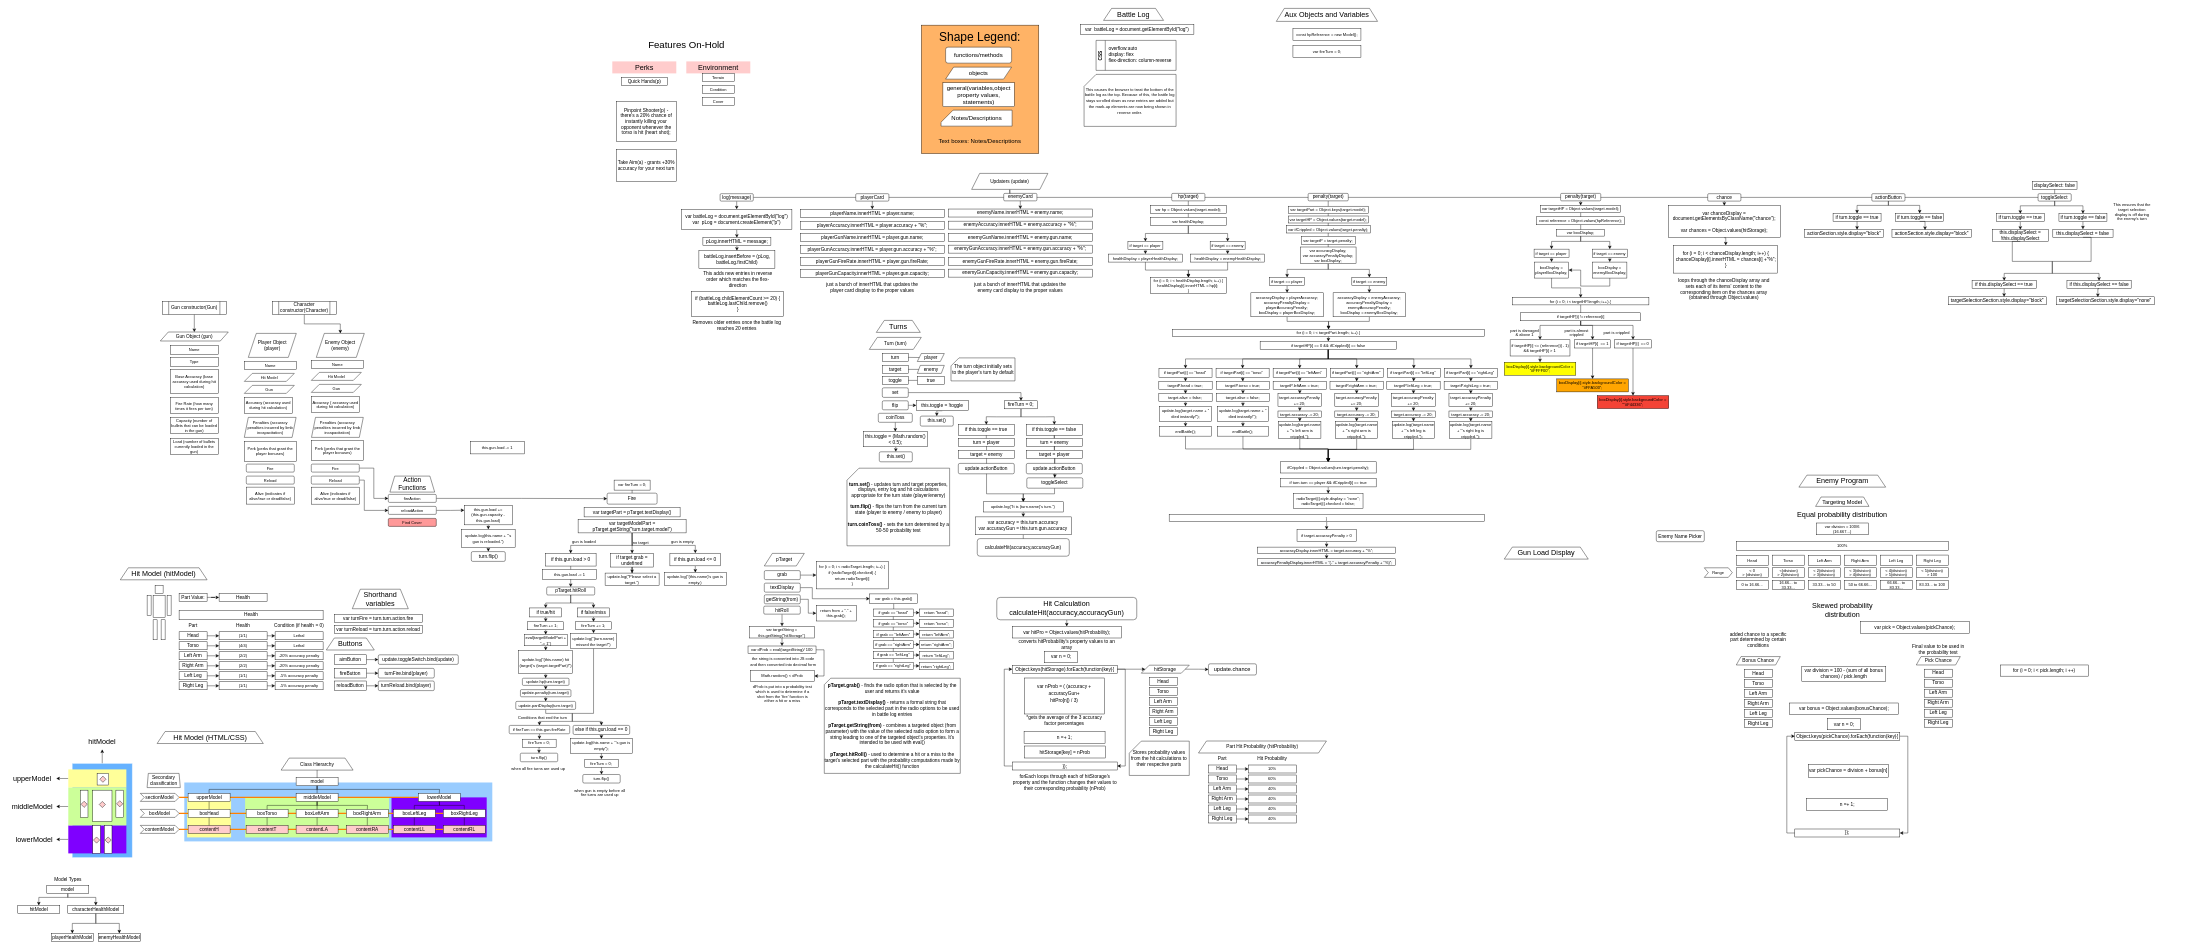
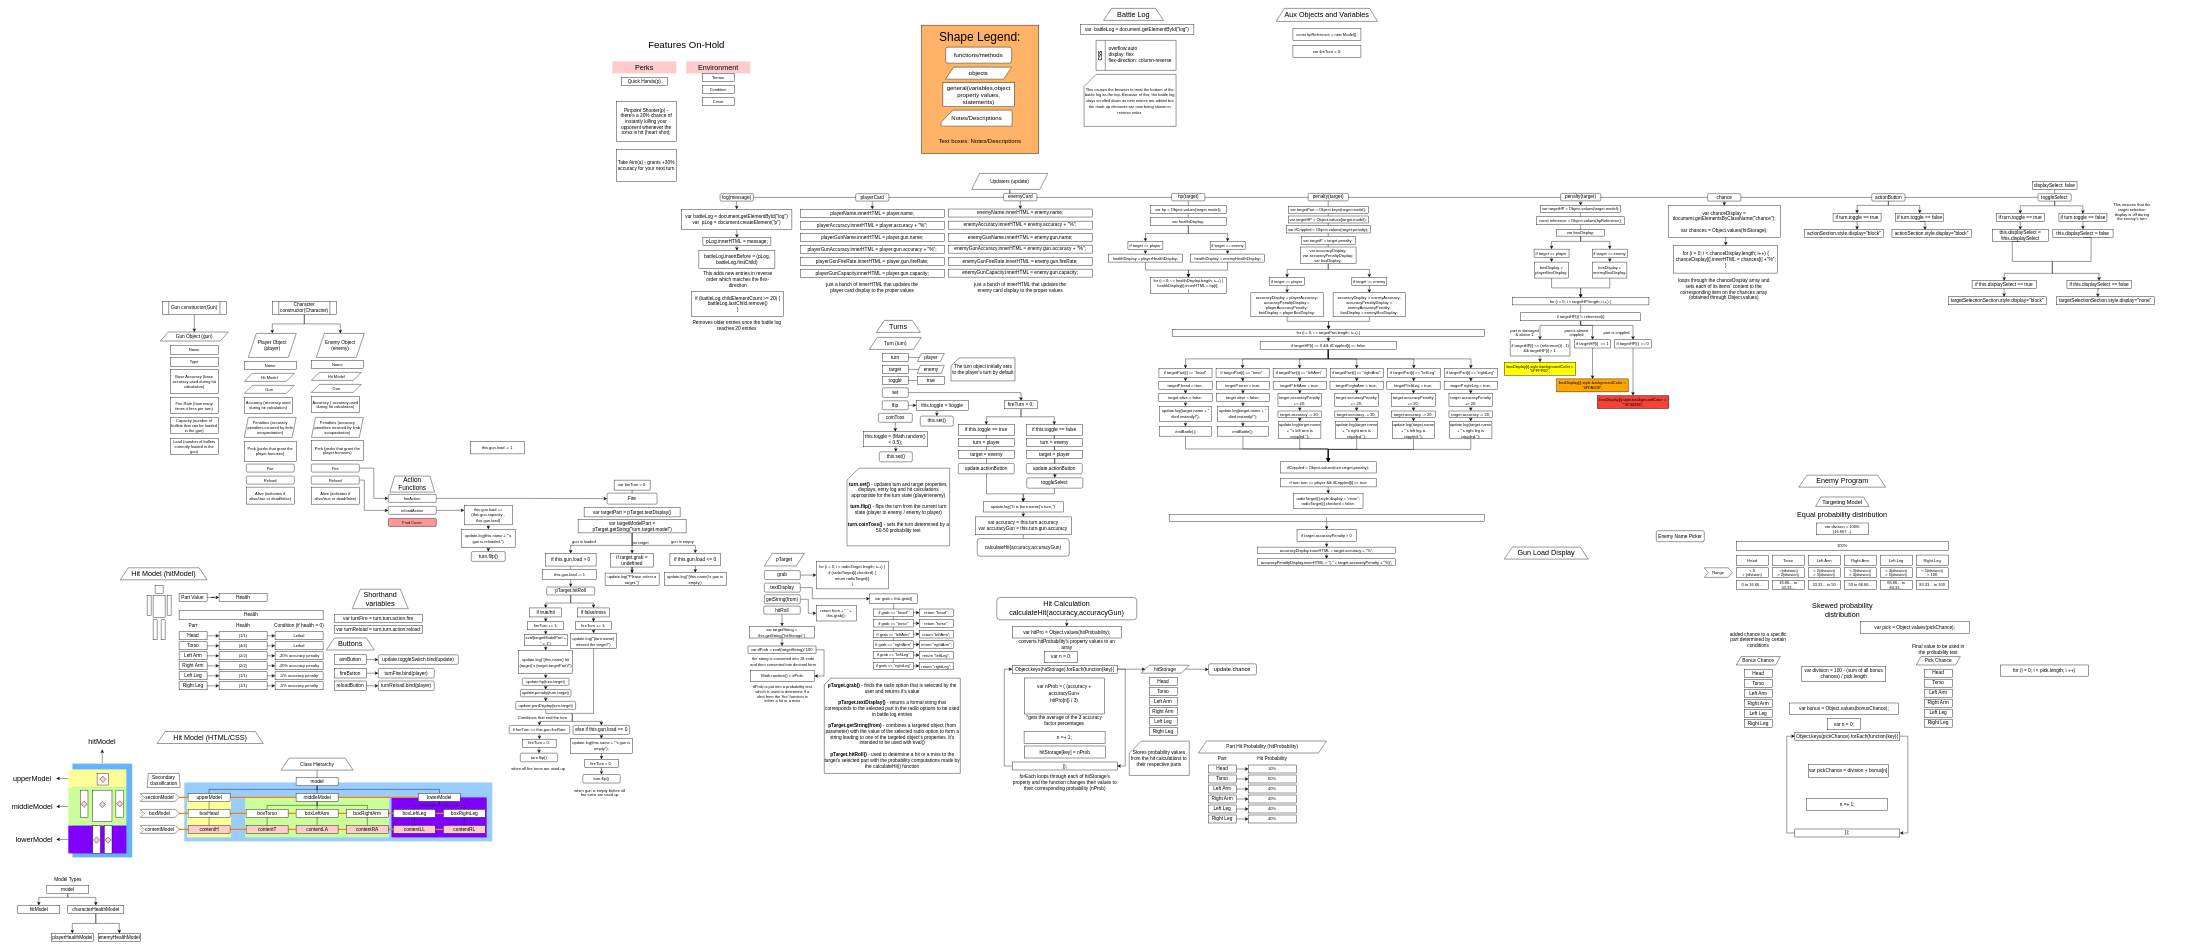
edge "boxDisplay = enemyBoxDisplay;" -> "boxDisplay = playerBoxDisplay;": now "boxDisplay = enemyBoxDisplay;" -> "for (i = 0; i < targetHP.length; i++) {"
edge "Character constructor(Character)" -> "Player Object (player)": added
